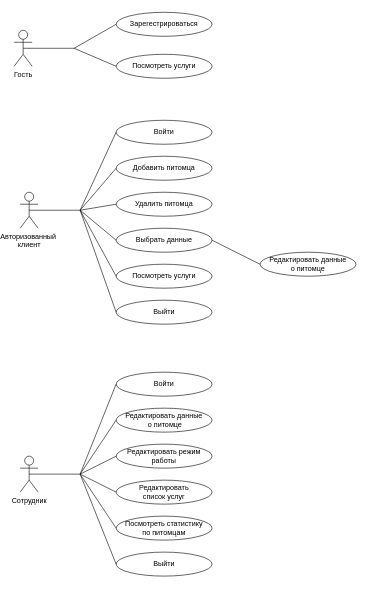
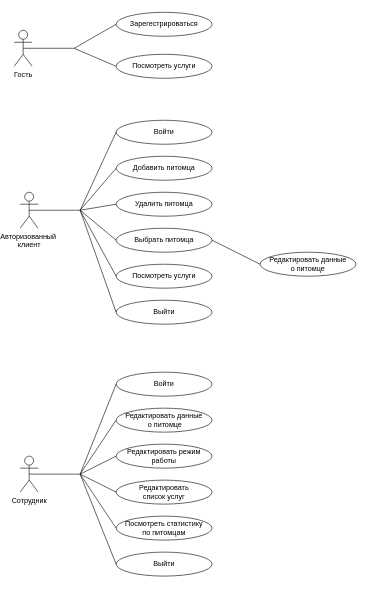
node "Выбрать данные": label "Выбрать данные" -> "Выбрать питомца"
